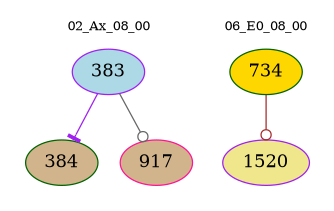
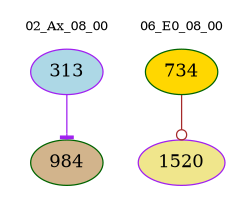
node "383": label "383" -> "313"
node "384": label "384" -> "984"
node "917": removed
